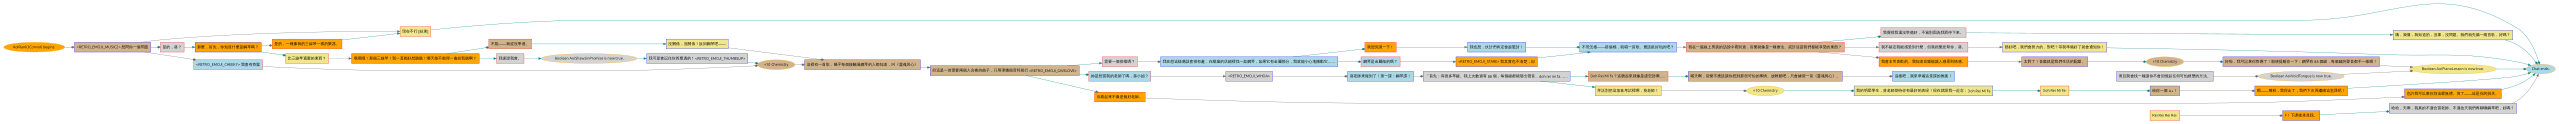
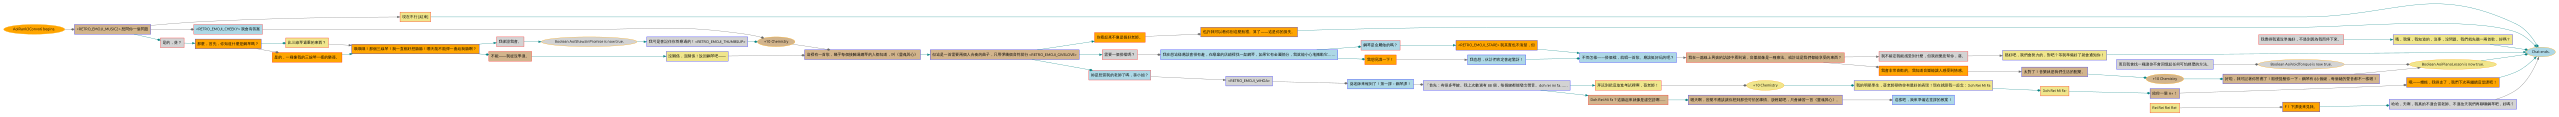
edge "是的，一種像我的三線琴一樣的樂器。" -> "現在不行 [結束]": now "是的，一種像我的三線琴一樣的樂器。" -> "哦哦哦！那個三線琴！我一直都好想聽聽！哪天能不能彈一曲給我聽啊？"
edge "我在一篇線上男孩的訪談中看到過，音樂就像是一種療法。或許這是我們都能享受的東西？" -> "我覺得我還沒準備好，不過別因為我而停下來。": removed
